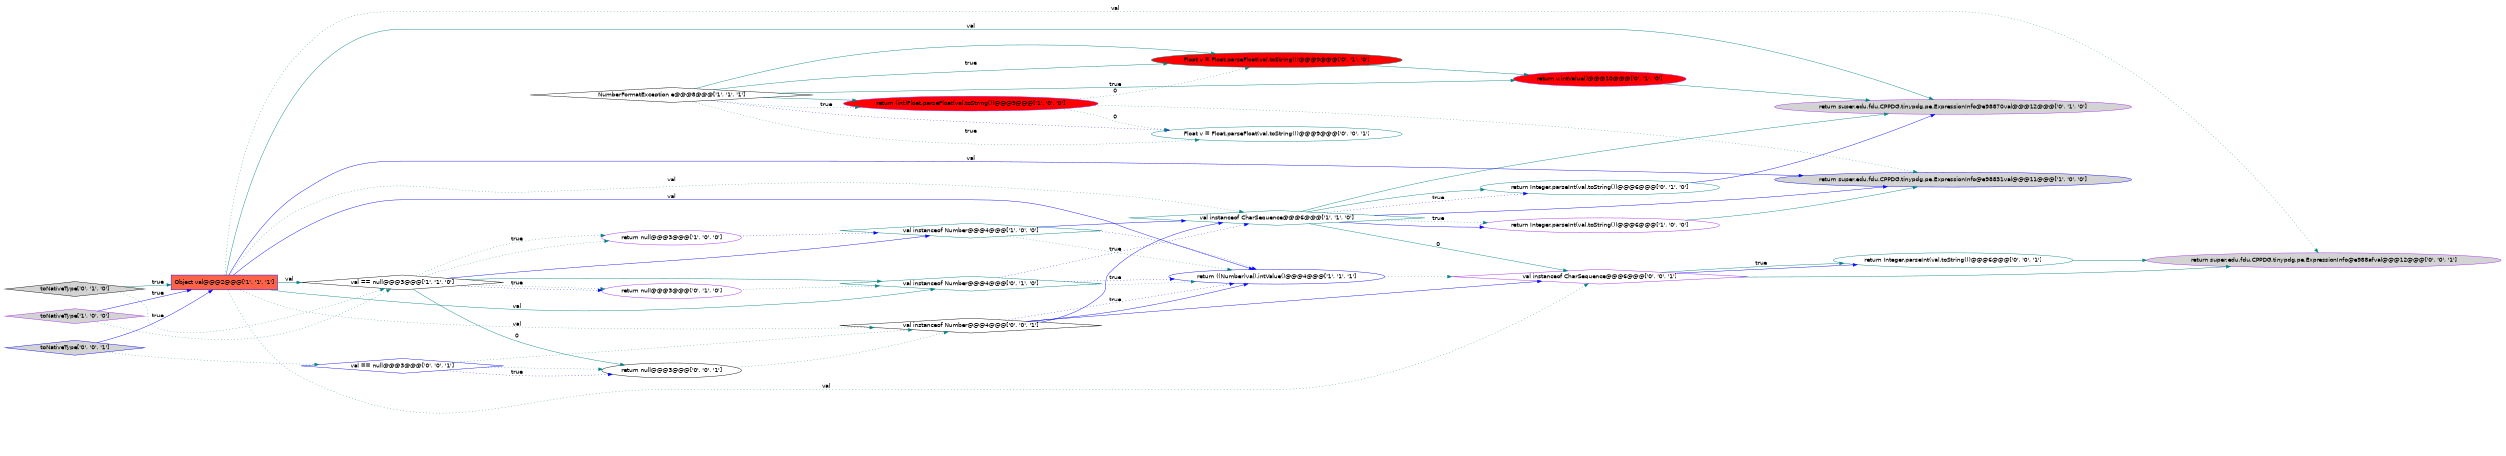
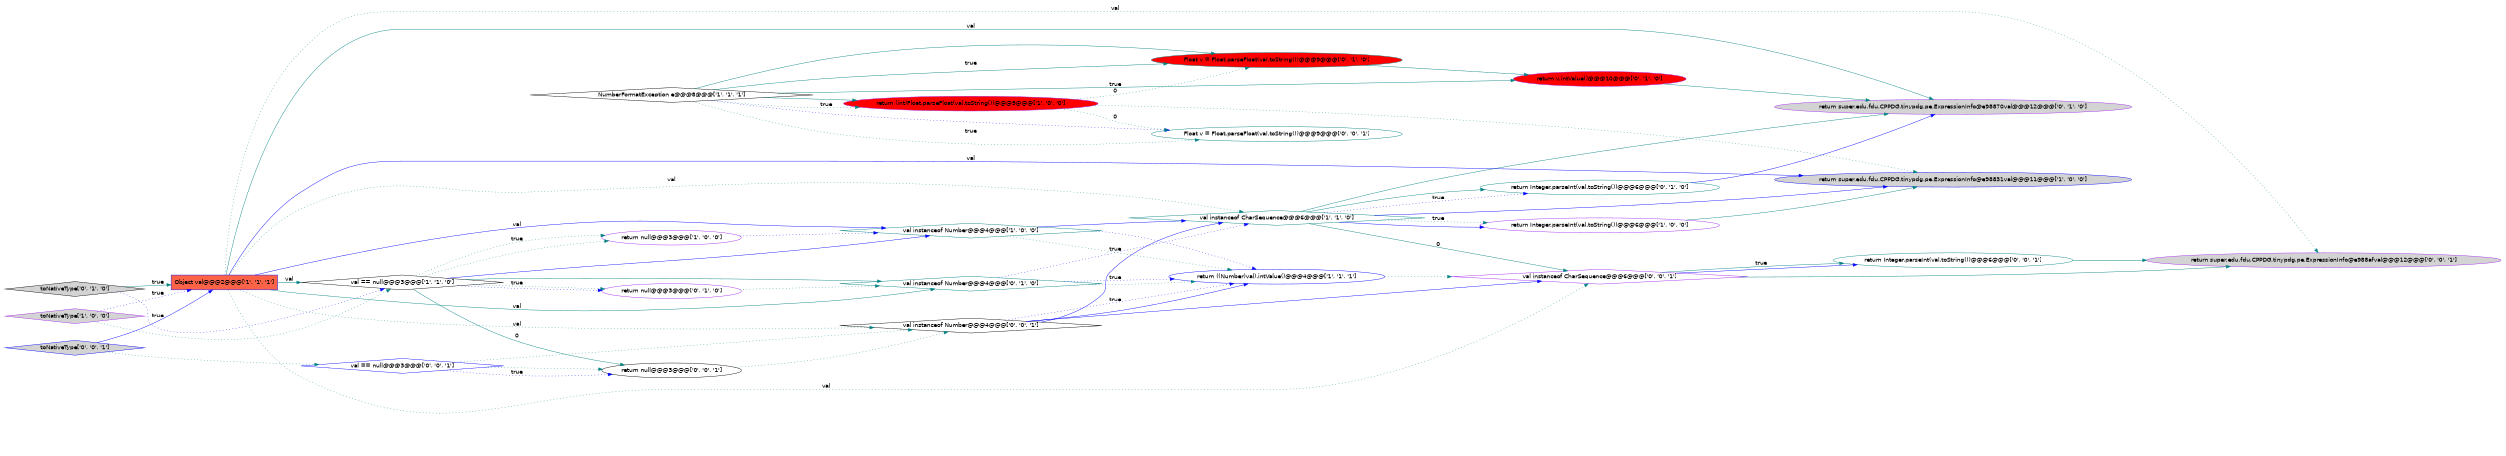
edge "Object val@@@2@@@['1', '1', '1']" -> "return ((Number)val).intValue()@@@4@@@['1', '1', '1']": now "Object val@@@2@@@['1', '1', '1']" -> "val instanceof Number@@@4@@@['1', '0', '0']"
edge "toNativeType['1', '0', '0']" -> "Object val@@@2@@@['1', '1', '1']": style solid -> dotted
edge "toNativeType['0', '1', '0']" -> "val == null@@@3@@@['1', '1', '0']": color teal -> blue
